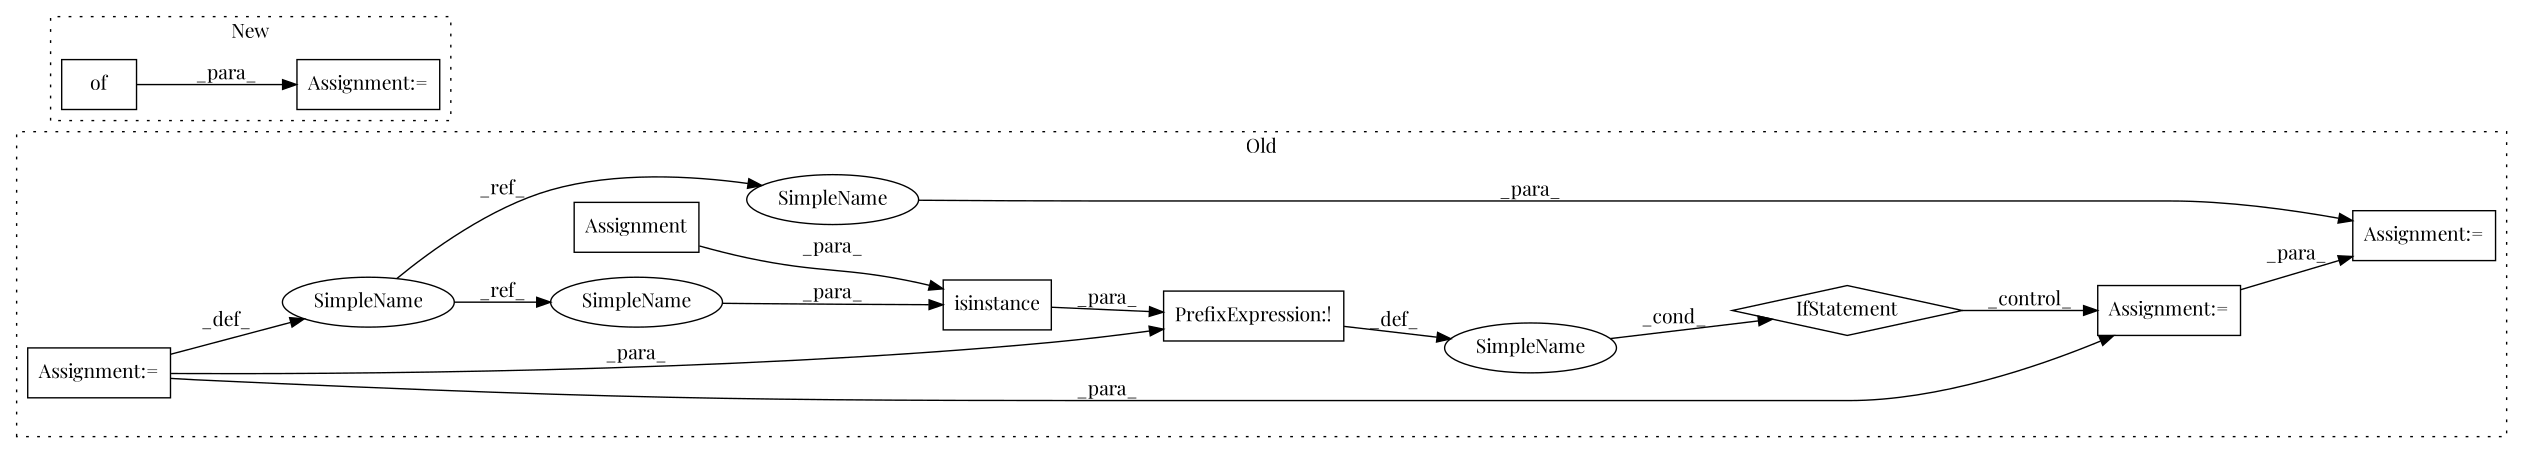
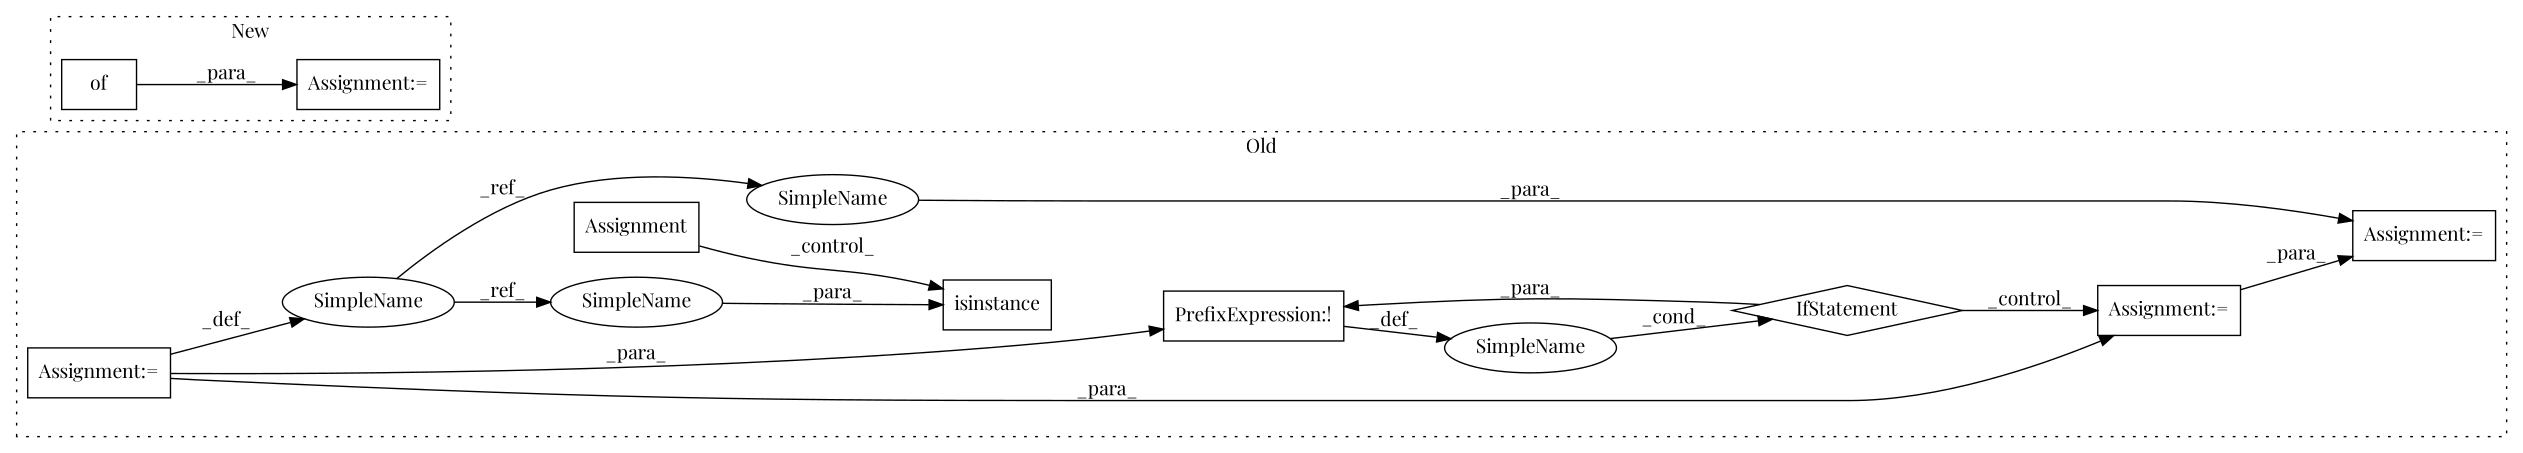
edge "Assignment" -> "isinstance": label "_para_" -> "_control_"
edge "isinstance" -> "PrefixExpression:!": now "IfStatement" -> "PrefixExpression:!"
